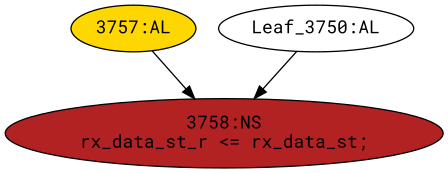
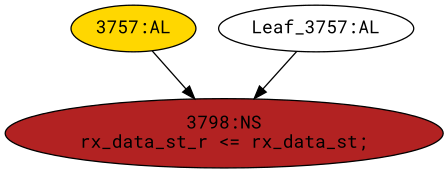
node "Leaf_3750:AL": label "Leaf_3750:AL" -> "Leaf_3757:AL"
node "3758:NS rx_data_st_r <= rx_data_st;": label "3758:NS rx_data_st_r <= rx_data_st;" -> "3798:NS rx_data_st_r <= rx_data_st;"
